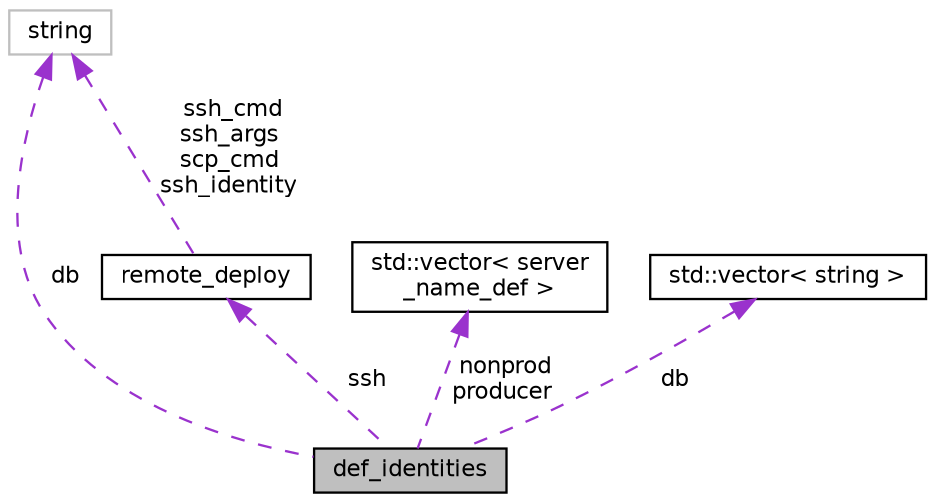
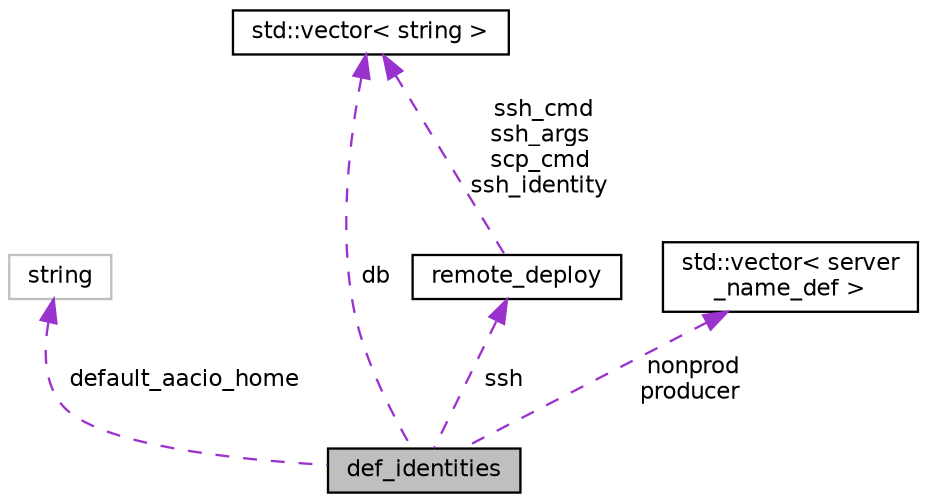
edge "remote_deploy" -> "string": now "remote_deploy" -> "std::vector< string >"
edge "def_identities" -> "string": label " db" -> " default_aacio_home"
